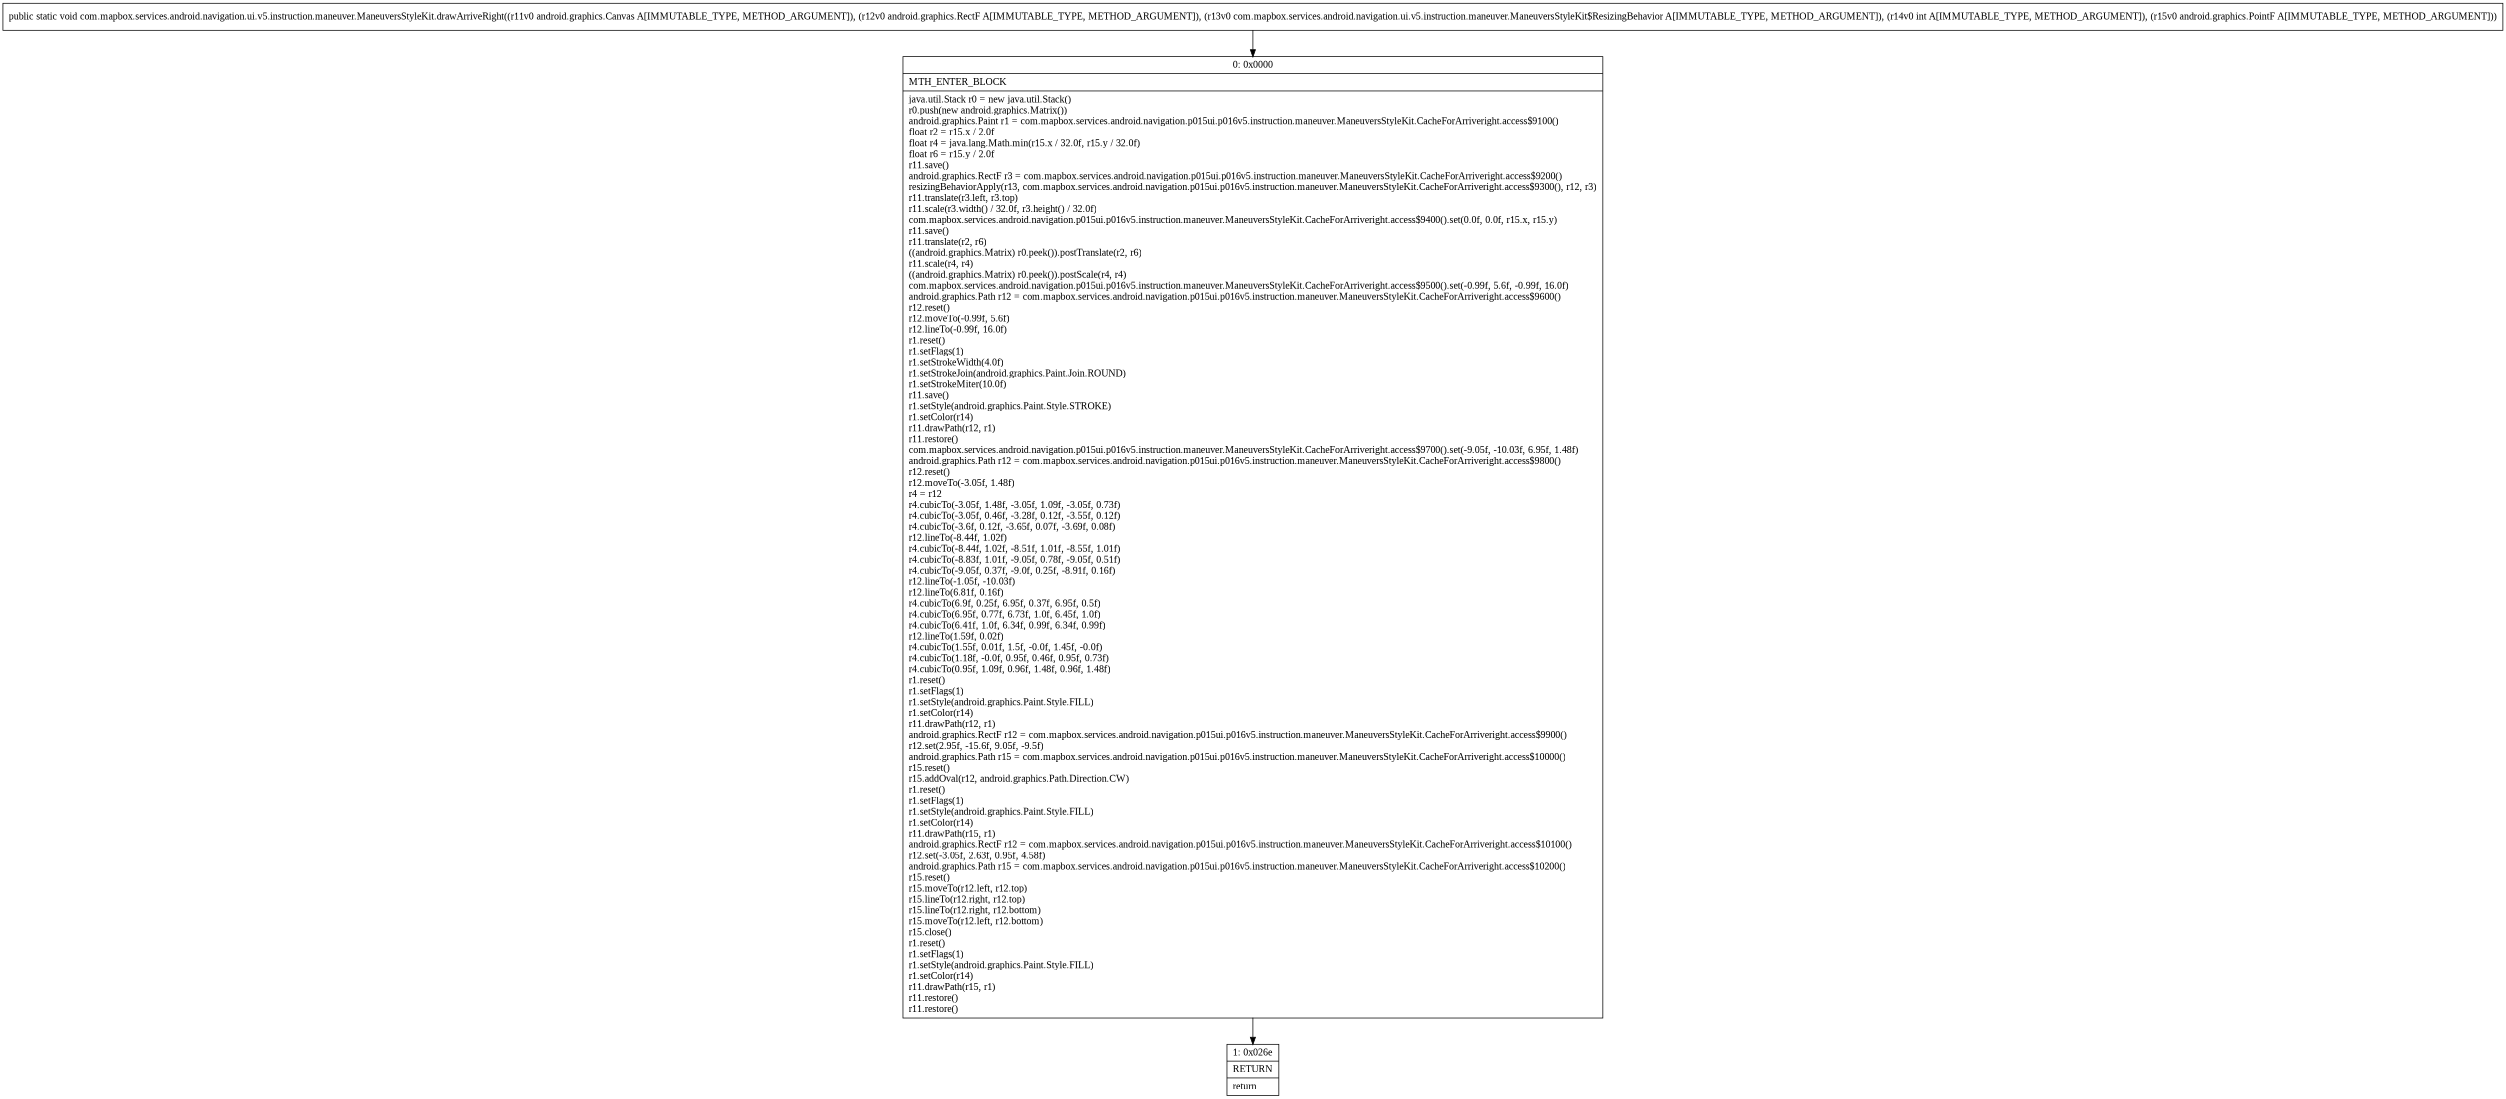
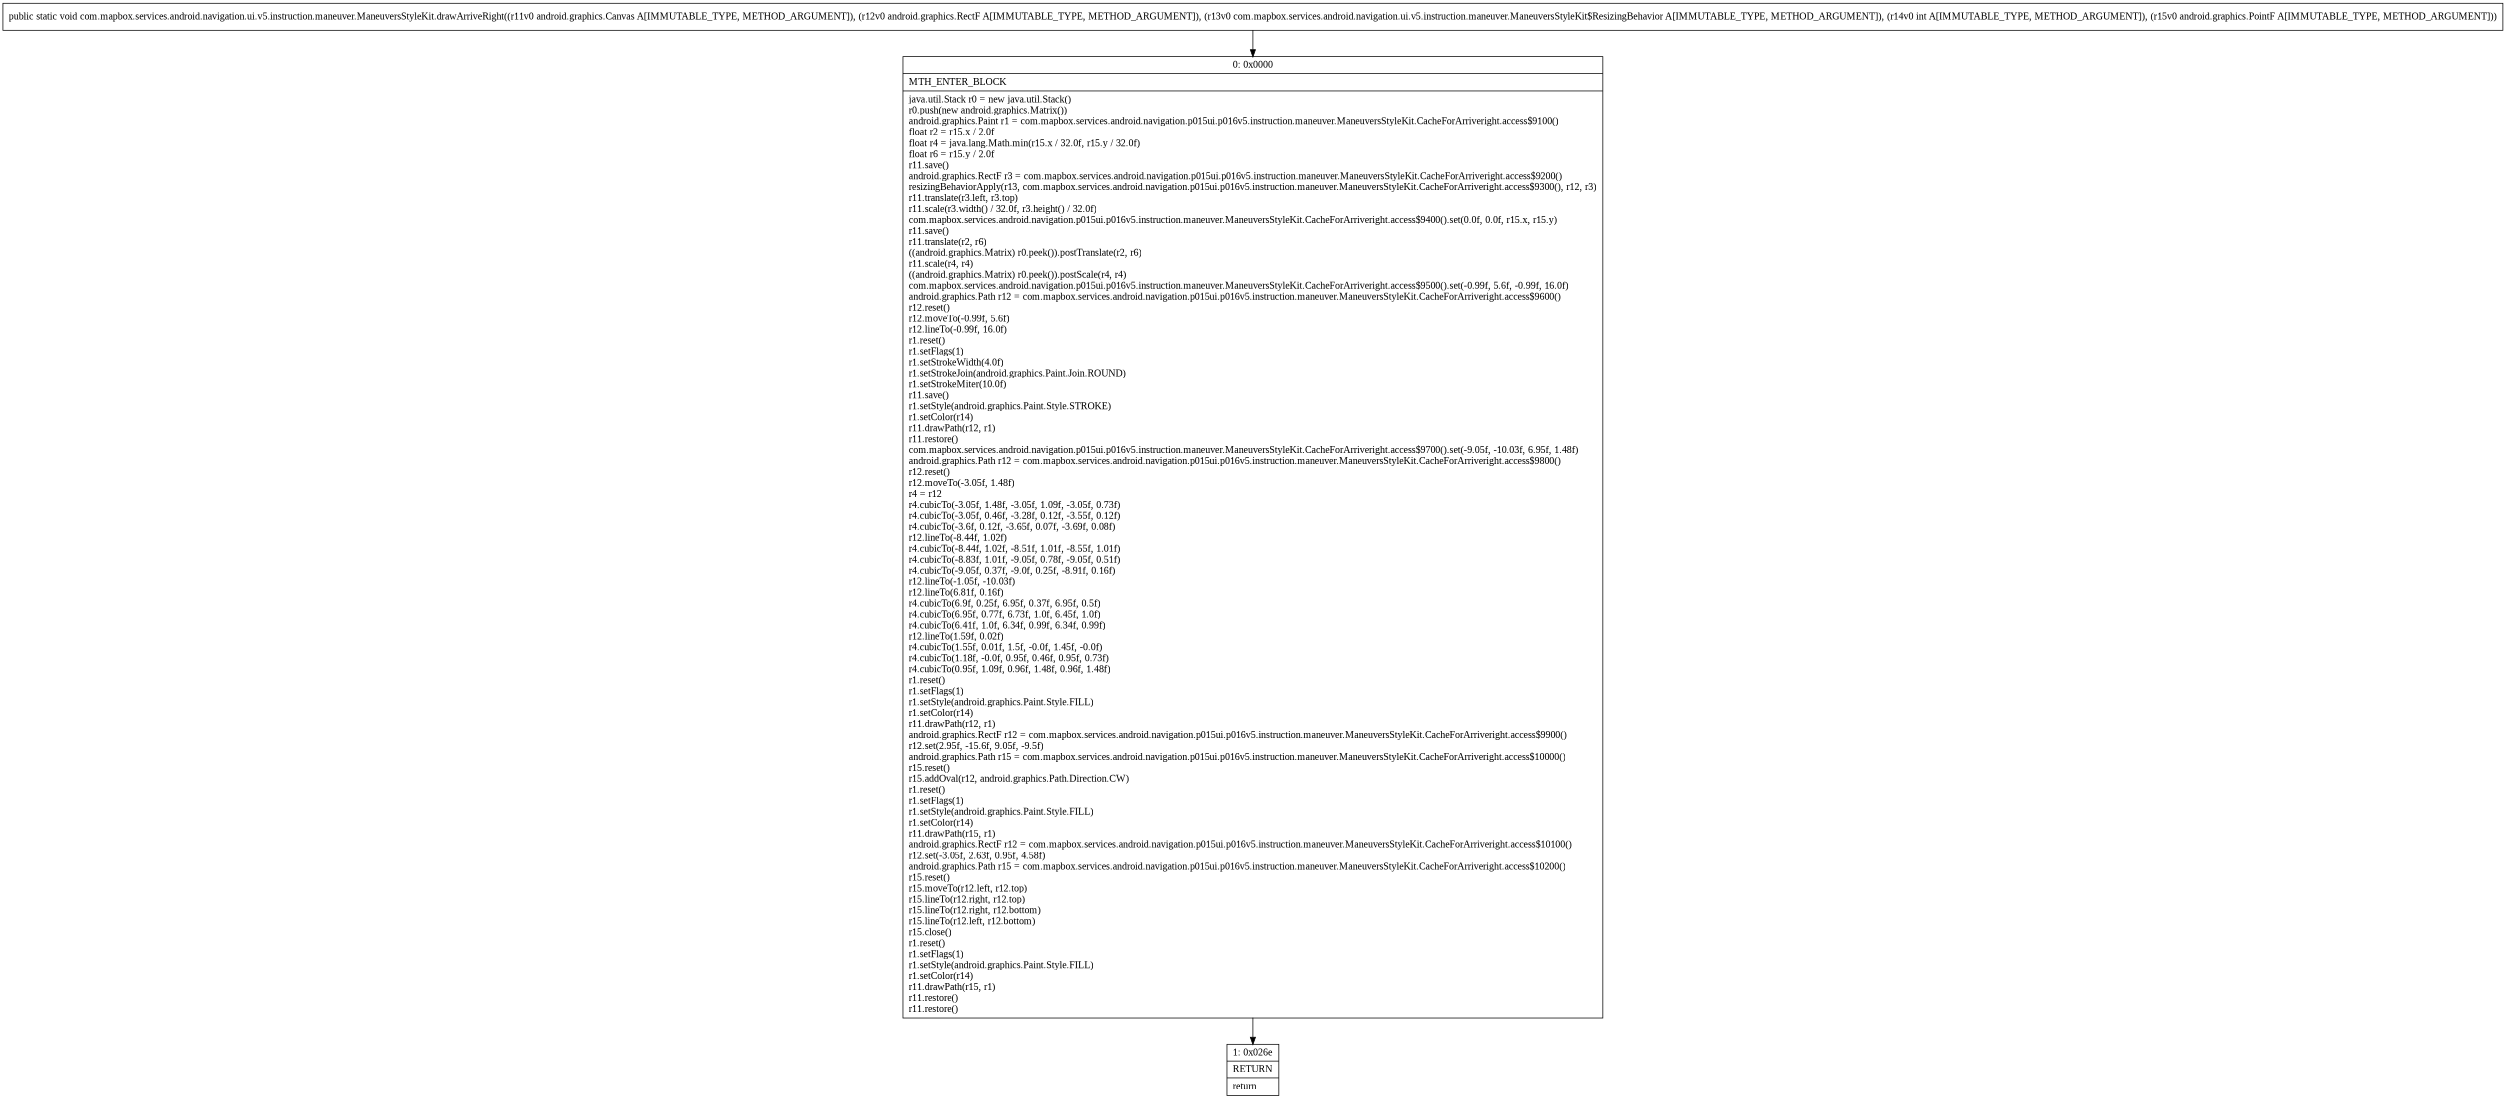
node "0: 0x0000": text "r15.moveTo(r12.left, r12.bottom)" -> "r15.lineTo(r12.left, r12.bottom)"
